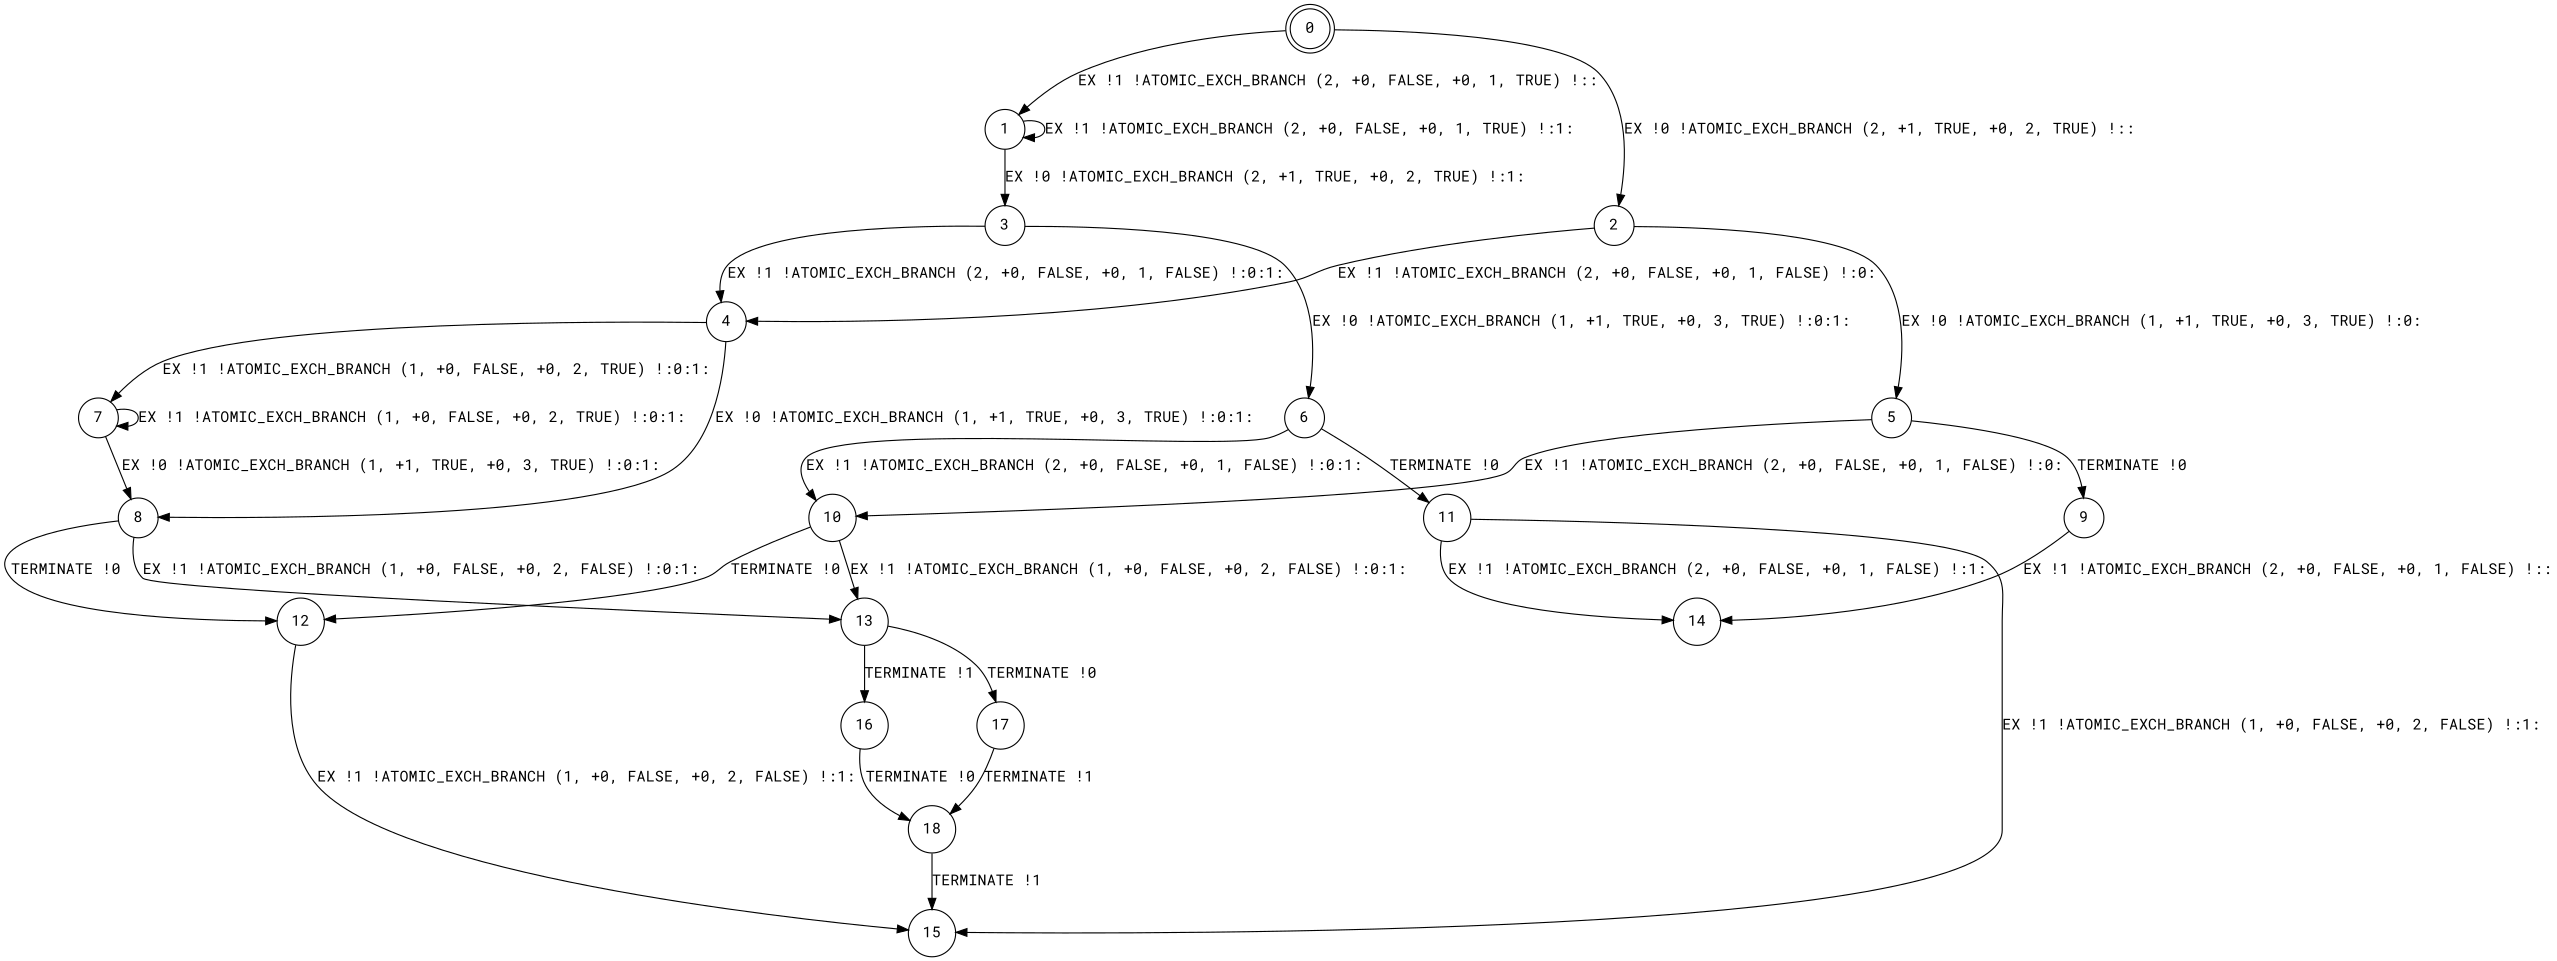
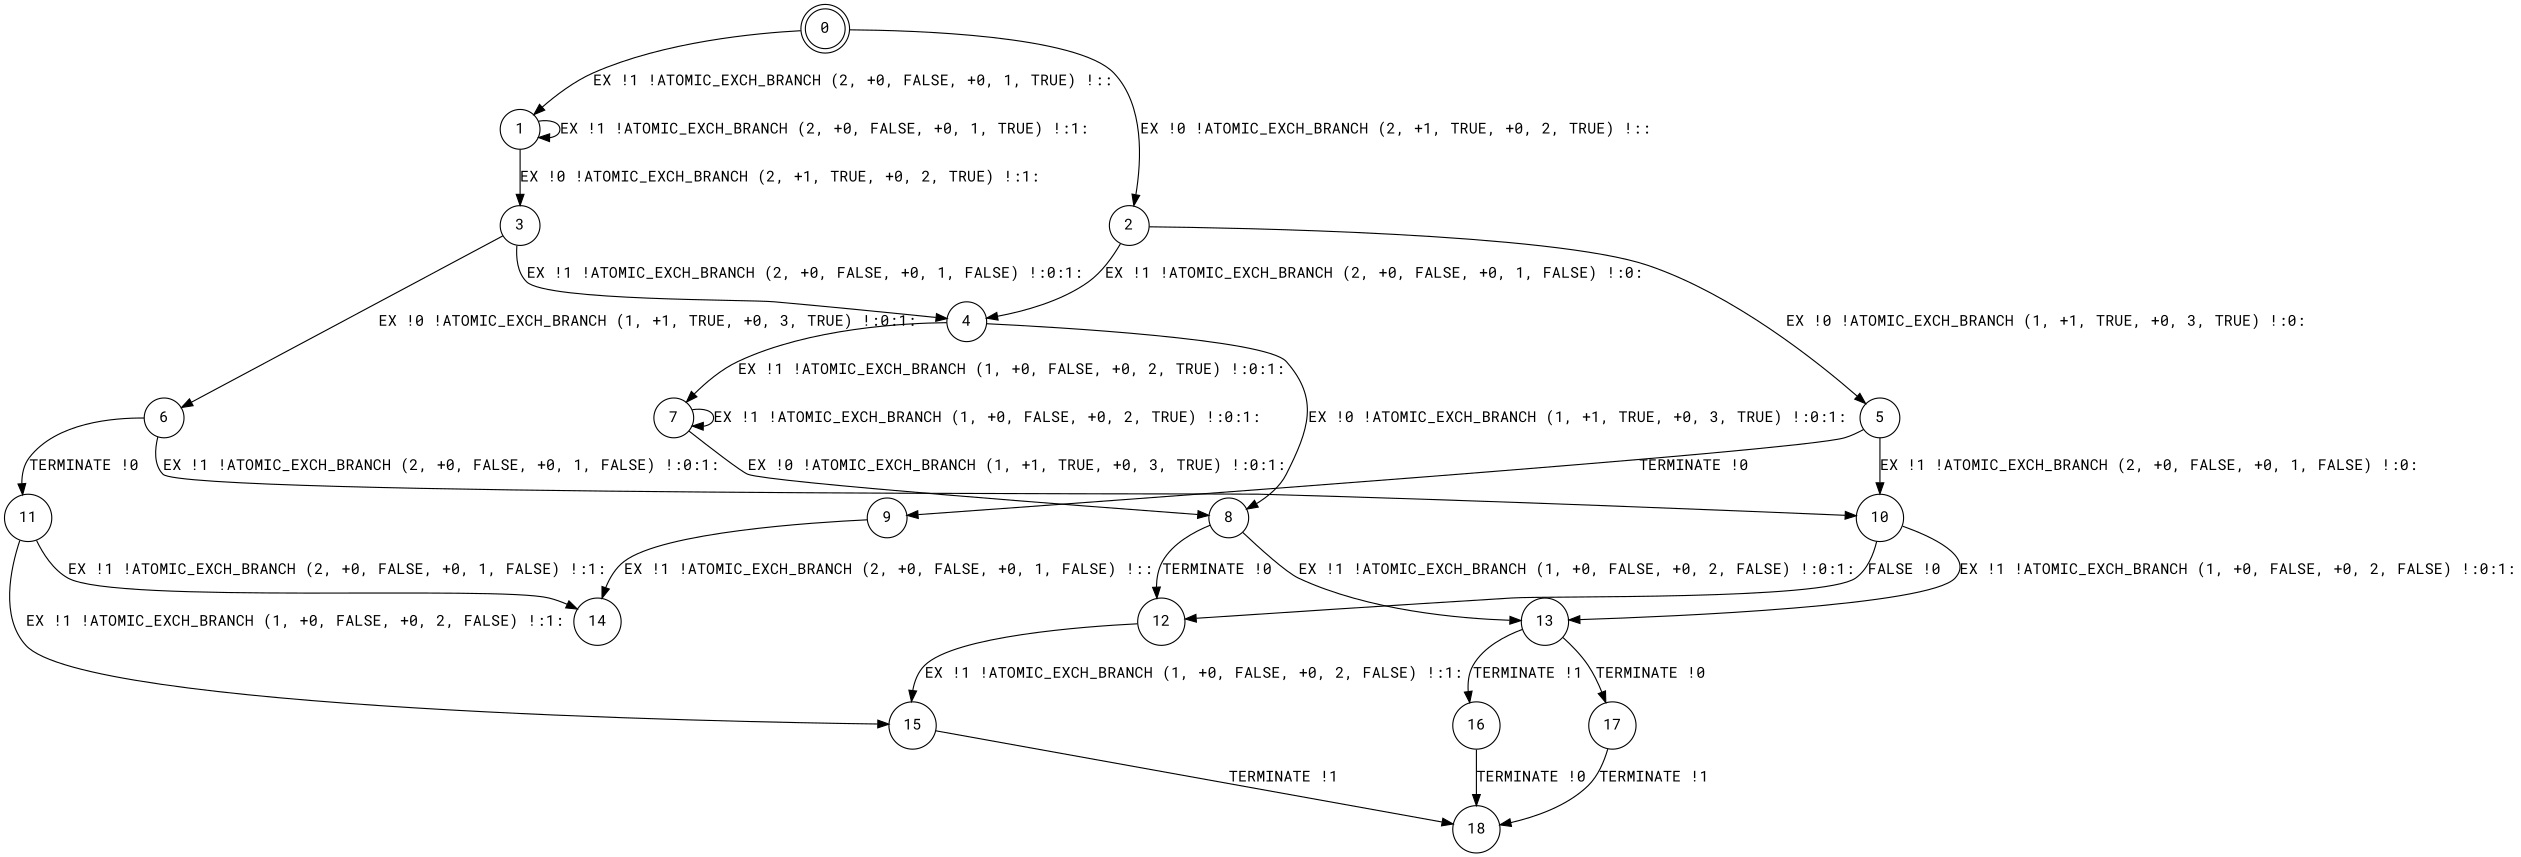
edge "10" -> "12": label "TERMINATE !0" -> "FALSE !0"
edge "18" -> "15": reversed
